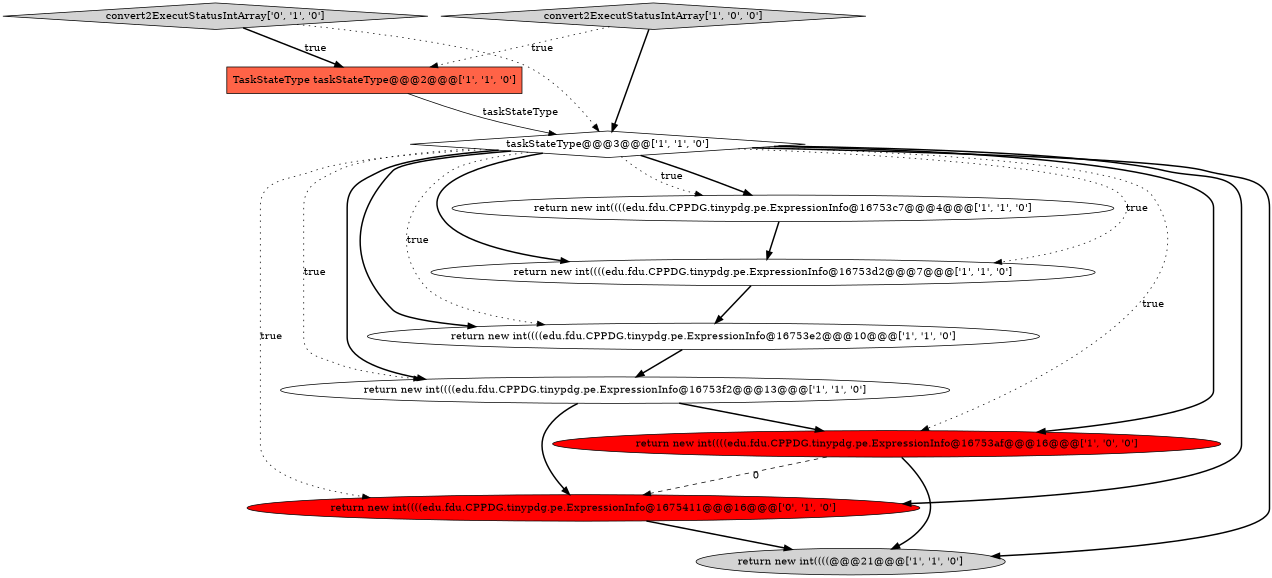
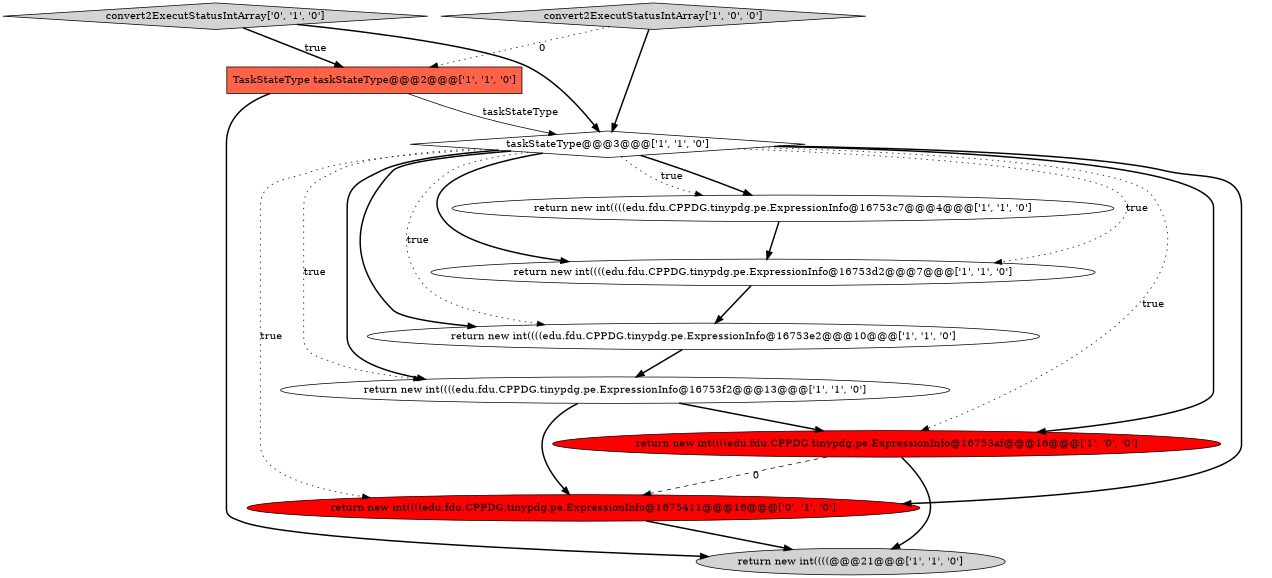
edge "convert2ExecutStatusIntArray['0', '1', '0']" -> "taskStateType@@@3@@@['1', '1', '0']": style dotted -> bold
edge "convert2ExecutStatusIntArray['1', '0', '0']" -> "TaskStateType taskStateType@@@2@@@['1', '1', '0']": label "true" -> "0"
edge "taskStateType@@@3@@@['1', '1', '0']" -> "return new int((((@@@21@@@['1', '1', '0']": now "TaskStateType taskStateType@@@2@@@['1', '1', '0']" -> "return new int((((@@@21@@@['1', '1', '0']"
